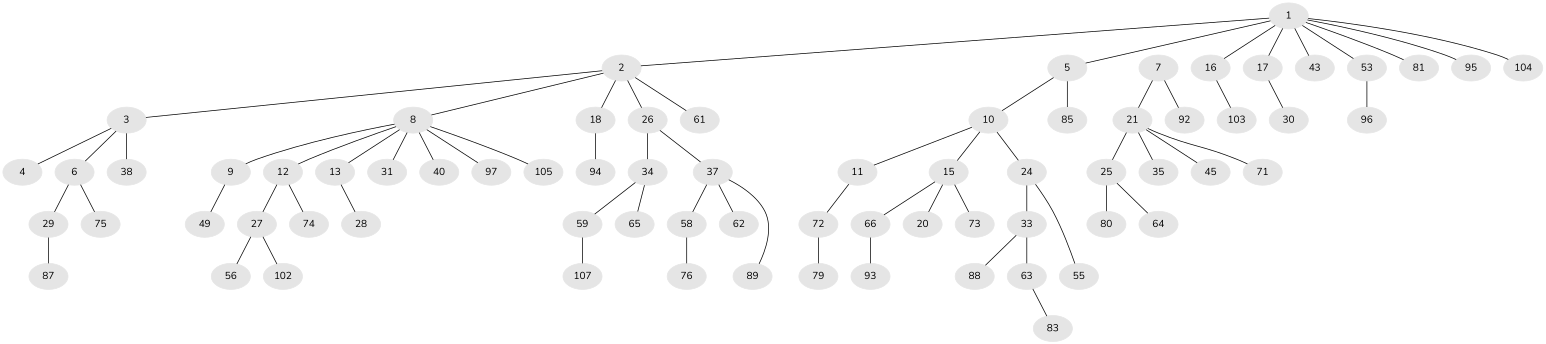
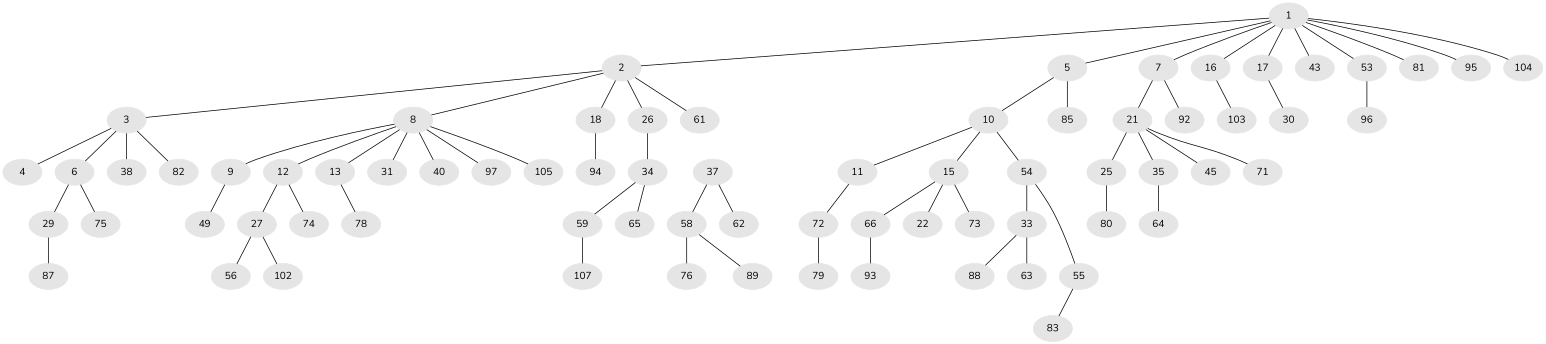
edge "1" -- "7": added
edge "26" -- "37": removed
node "82": added
node "24": label "24" -> "54"
edge "25" -- "64": now "35" -- "64"
edge "37" -- "89": now "58" -- "89"
node "28": label "28" -> "78"
node "20": label "20" -> "22"
edge "63" -- "83": now "55" -- "83"
